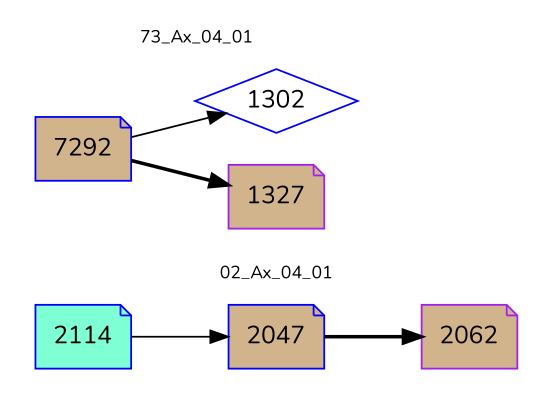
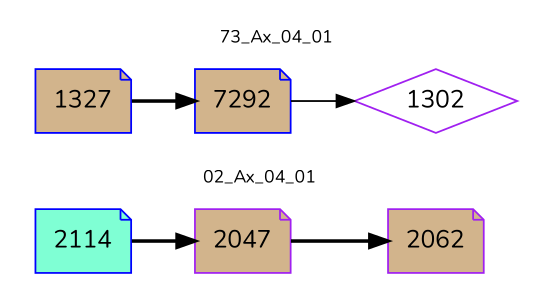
node "1302": color blue -> purple
edge "7292" -> "1327": reversed
node "1327": color purple -> blue
edge "2114" -> "2047": style solid -> bold
node "2047": color blue -> purple
